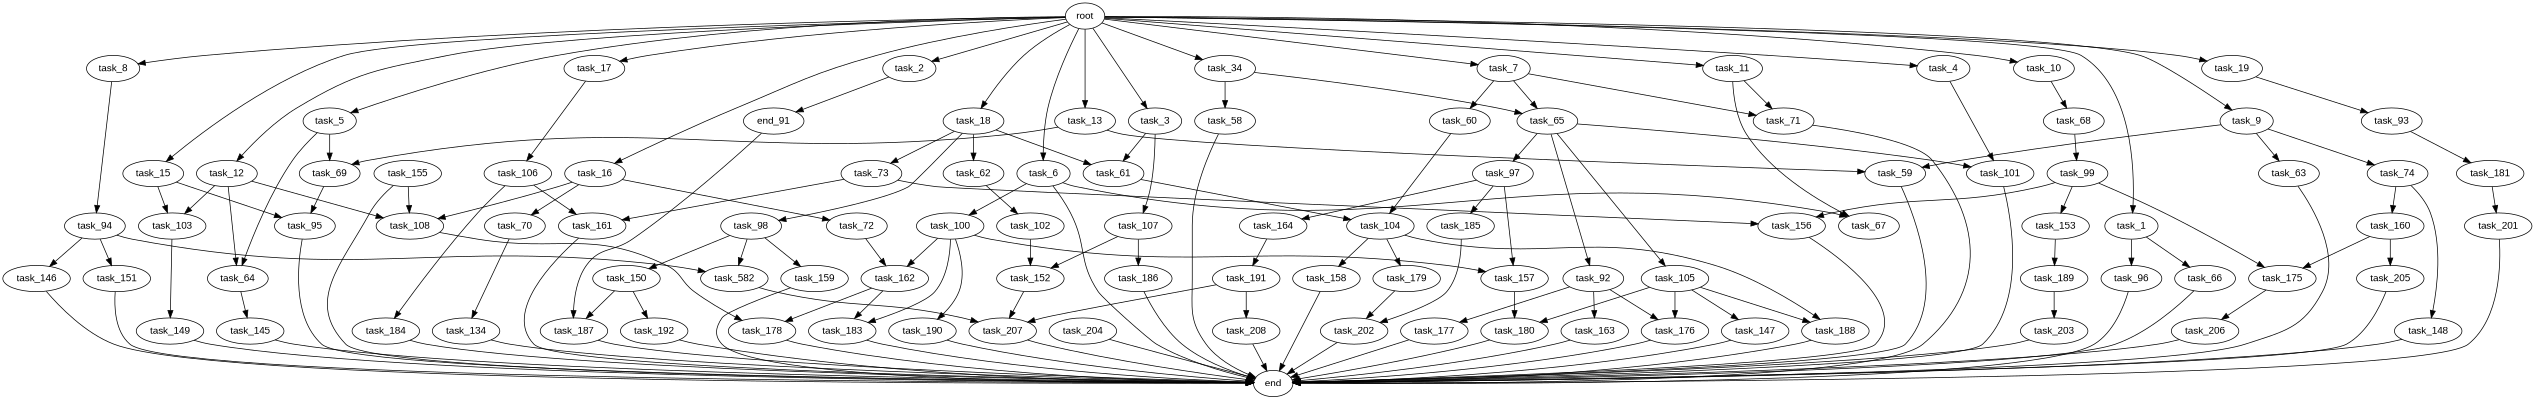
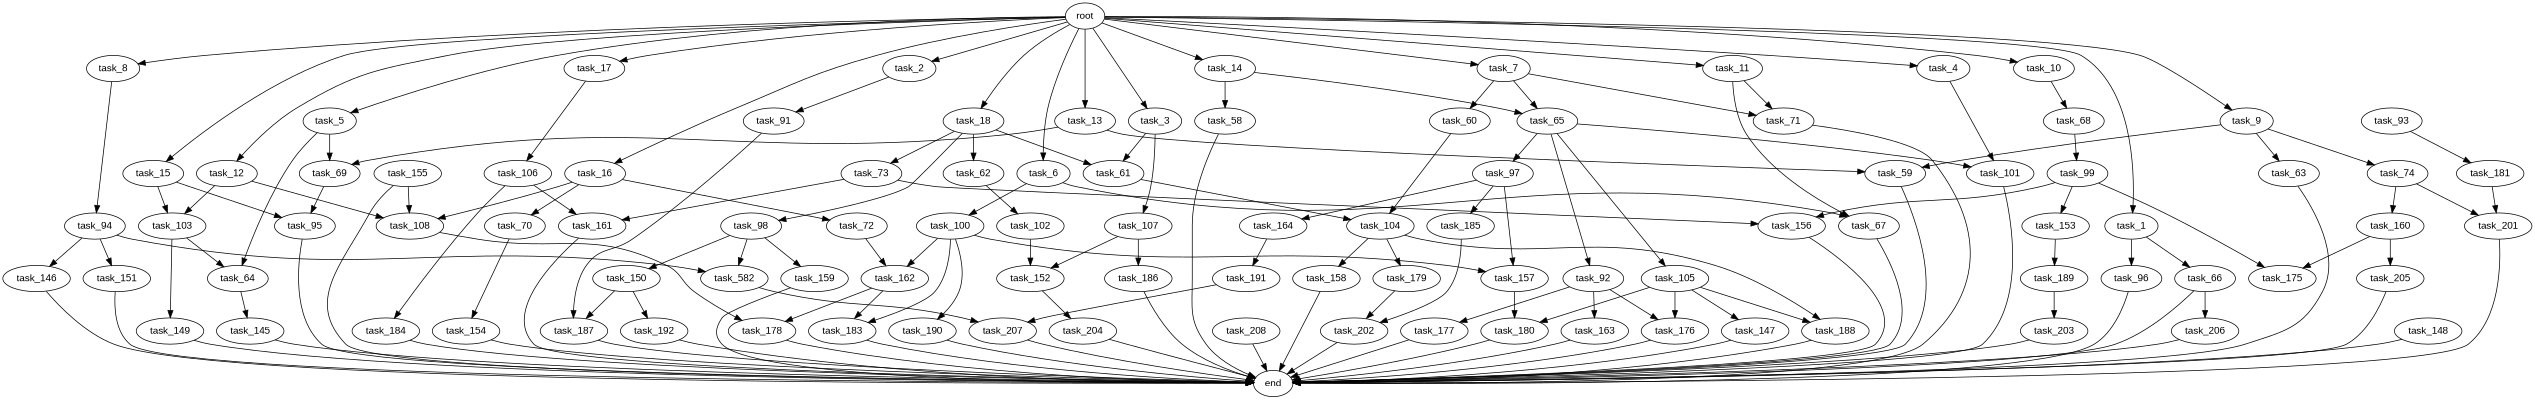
node "task_34": label "task_34" -> "task_14"
node "task_19": removed
node "end_91": label "end_91" -> "task_91"
edge "task_12" -> "task_64": now "task_103" -> "task_64"
edge "task_74" -> "task_148": now "task_74" -> "task_201"
edge "task_191" -> "task_208": removed
edge "task_152" -> "task_207": now "task_152" -> "task_204"
edge "task_175" -> "task_206": now "task_66" -> "task_206"
edge "task_6" -> "end": now "task_67" -> "end"
node "task_134": label "task_134" -> "task_154"
